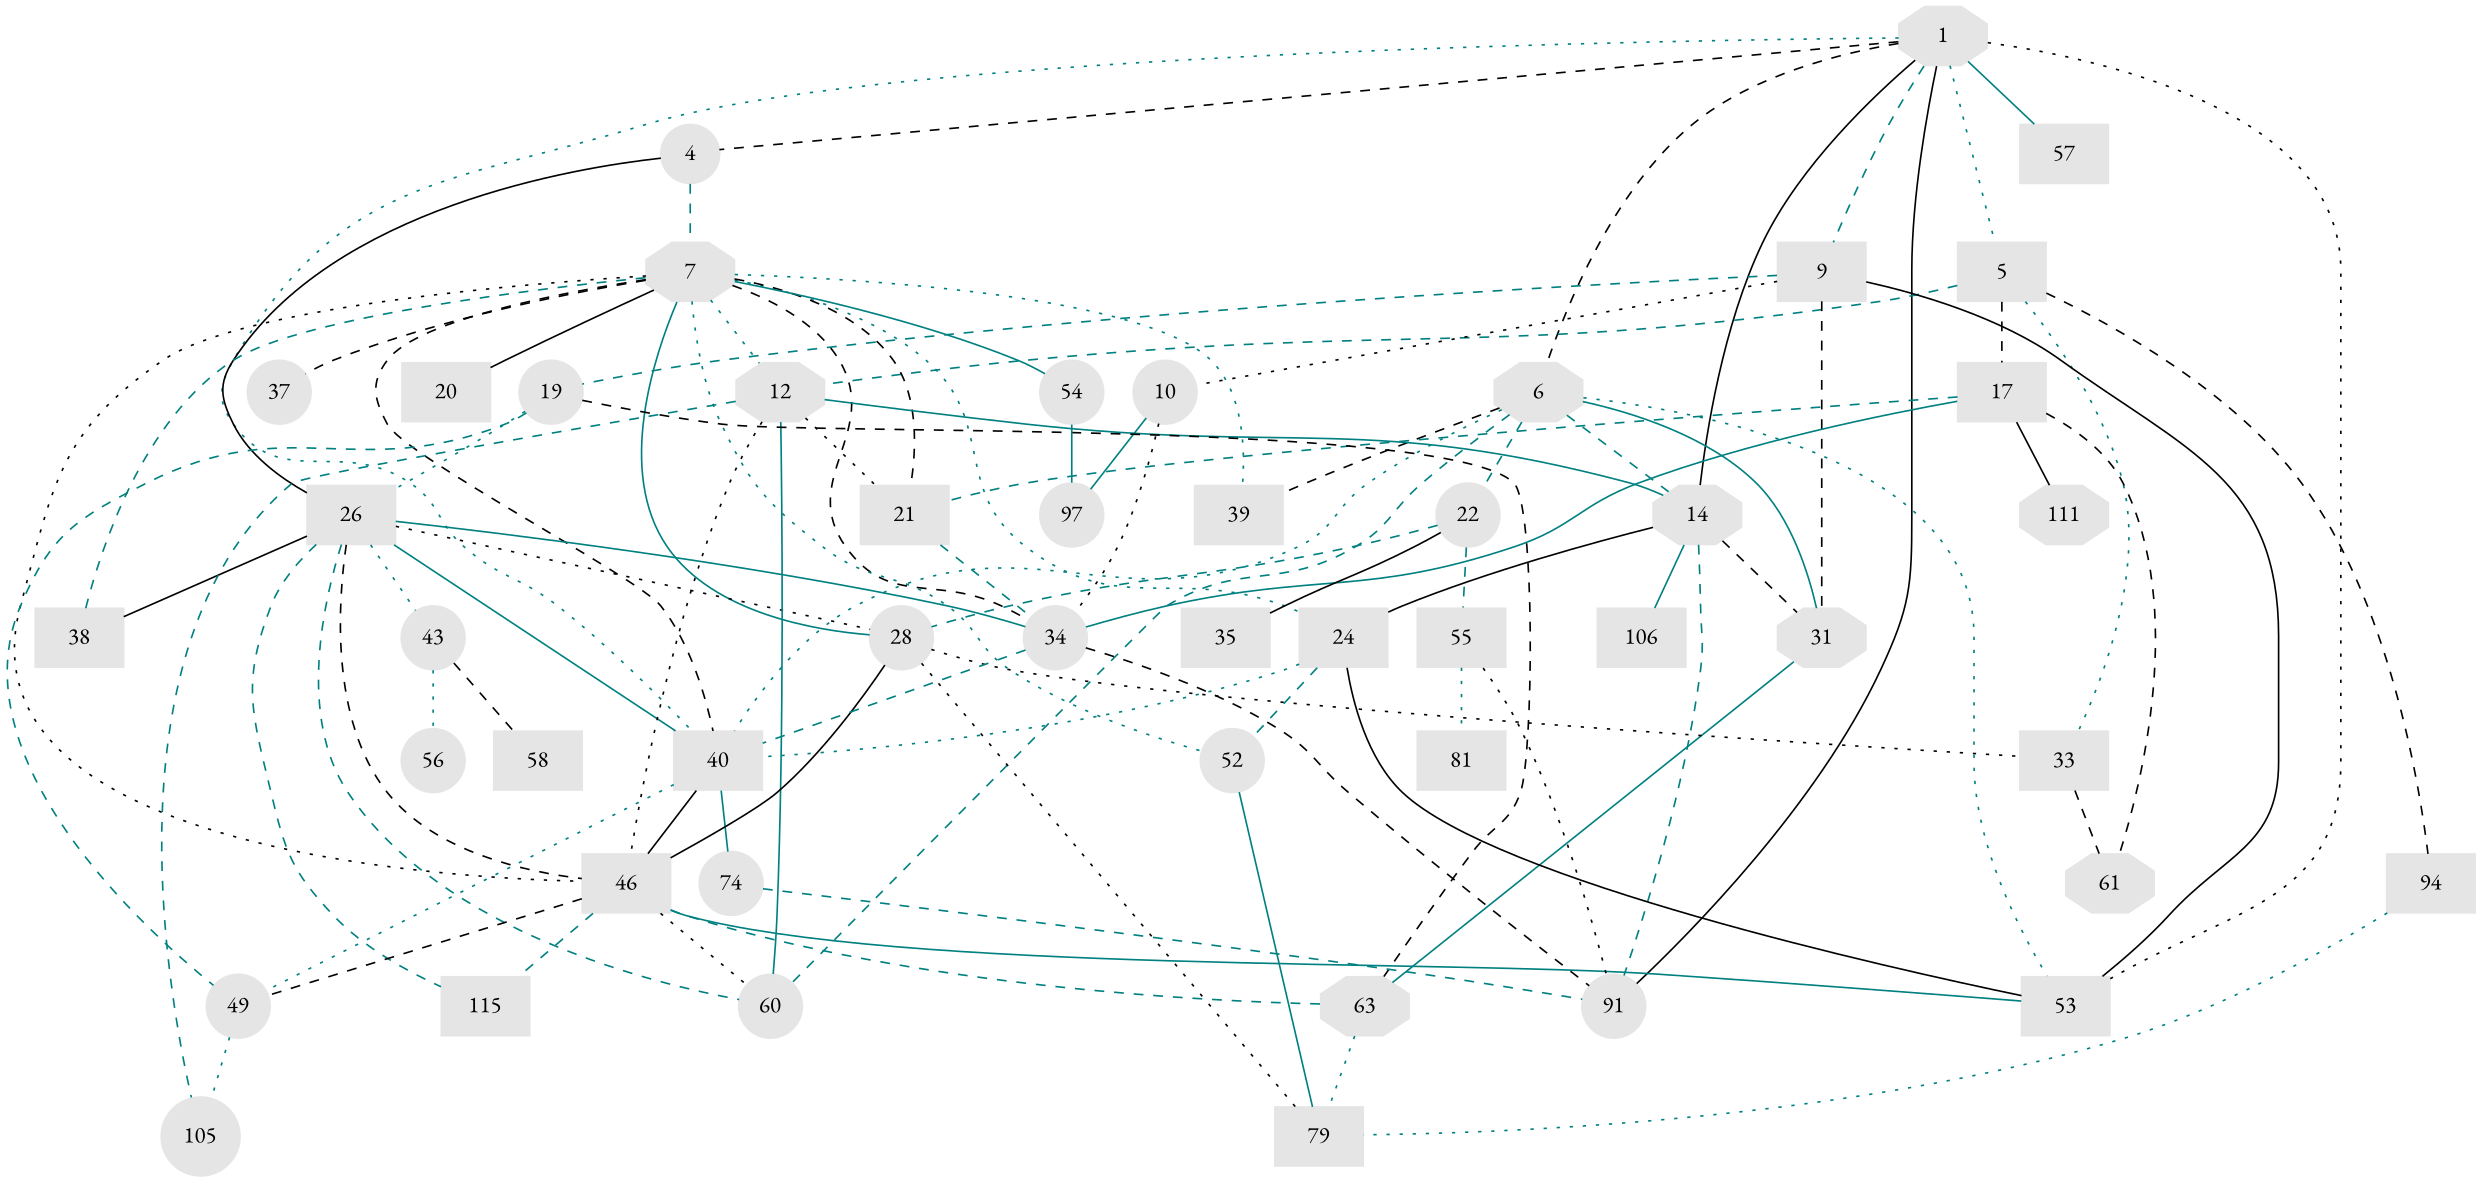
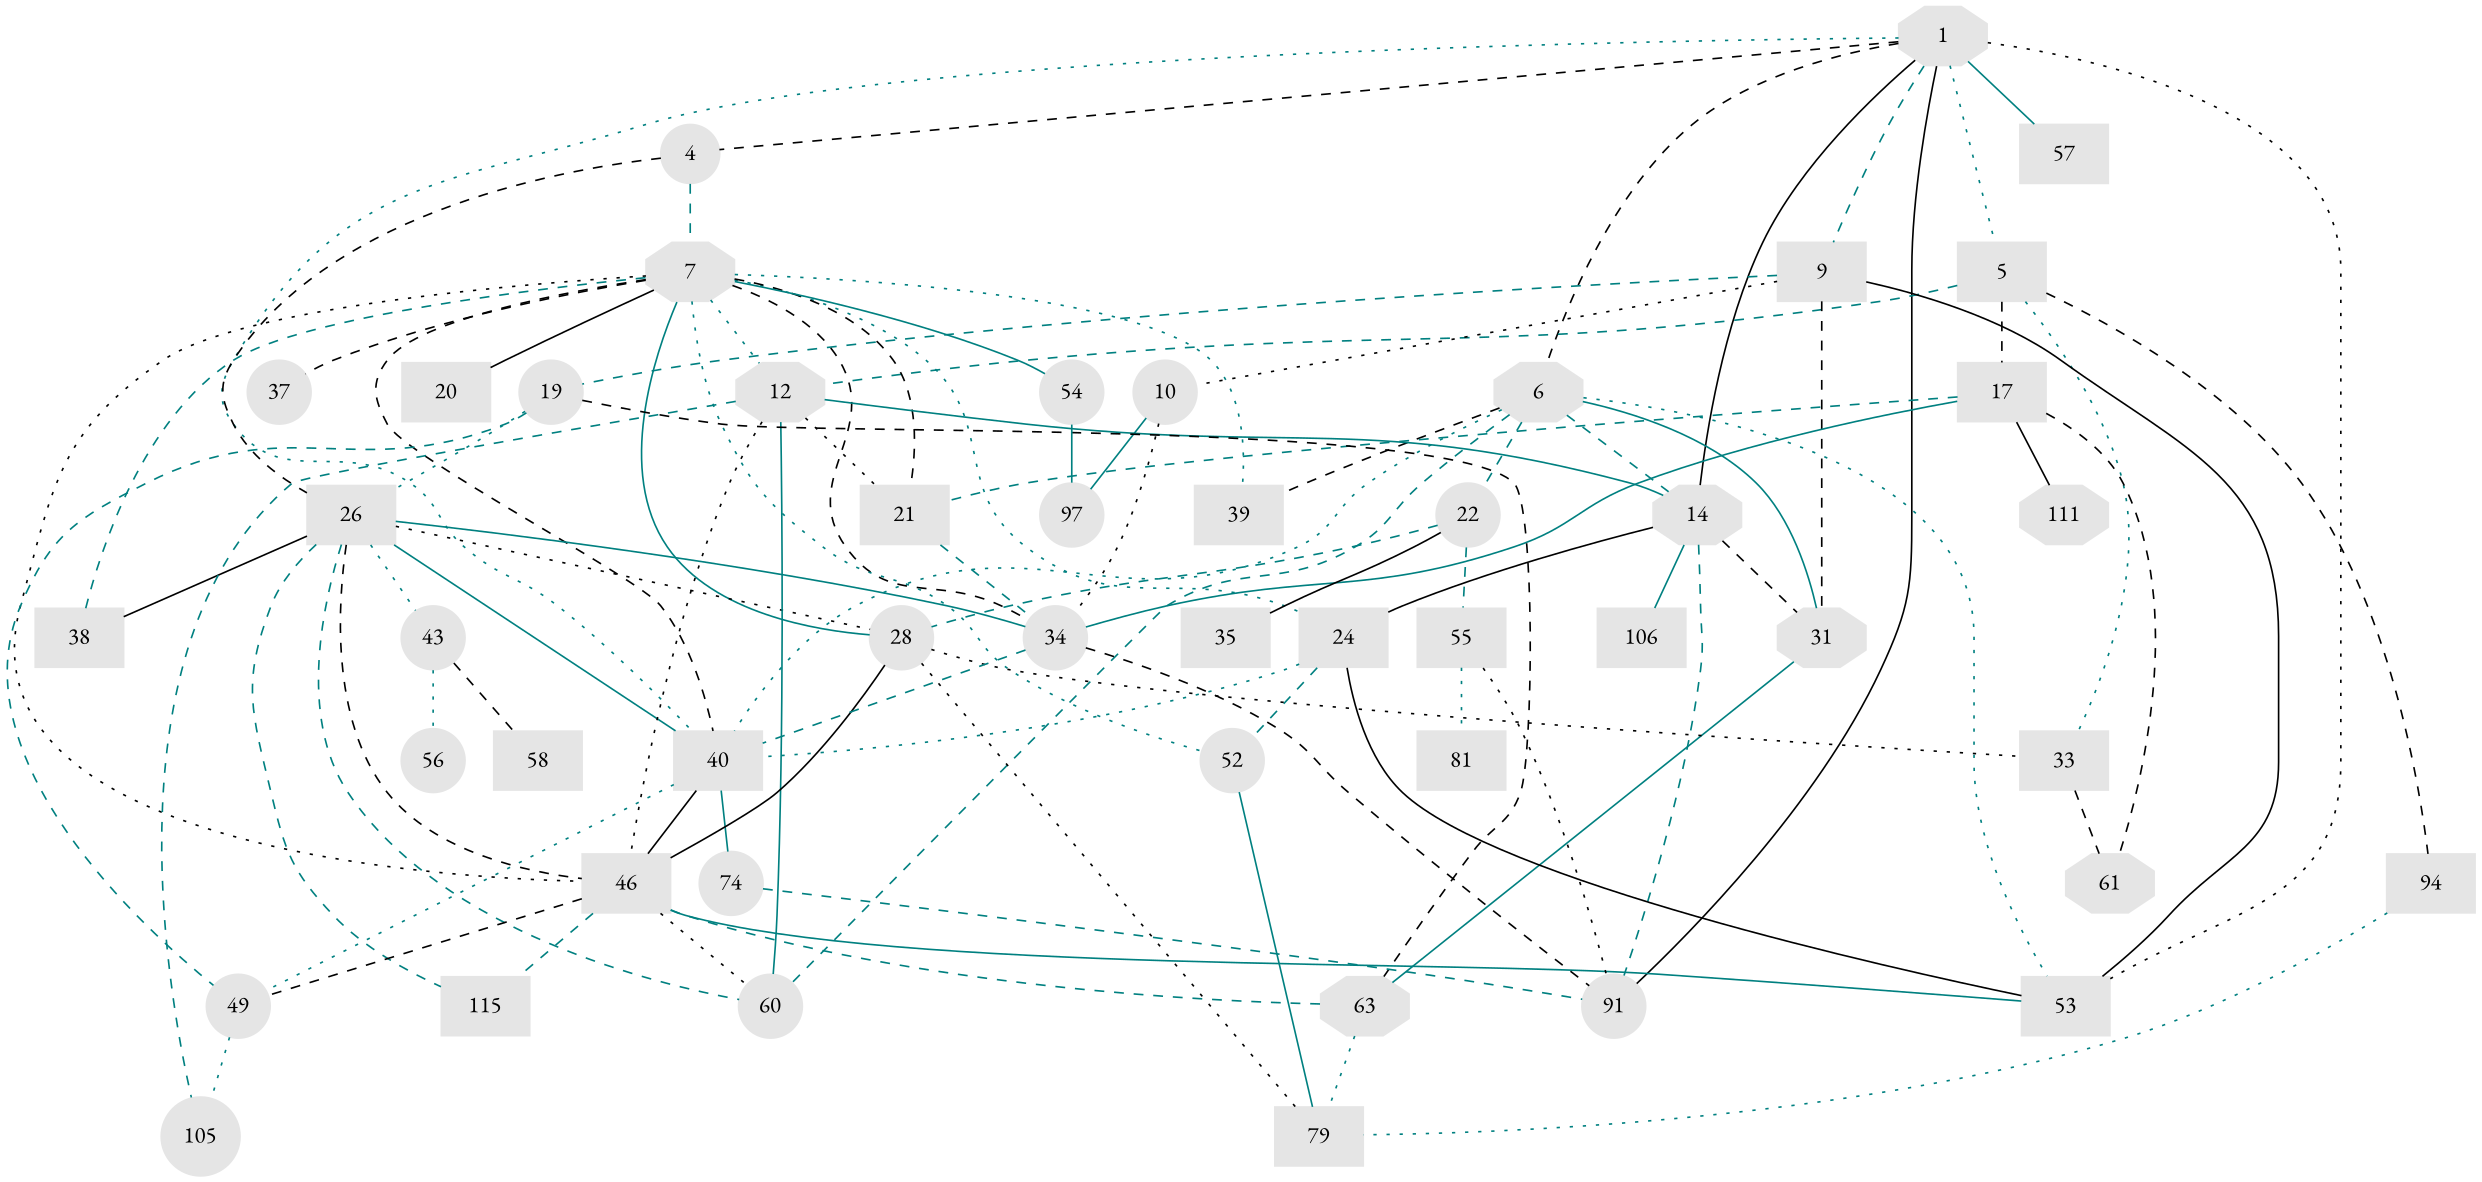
edge "4" -- "26": style solid -> dashed
